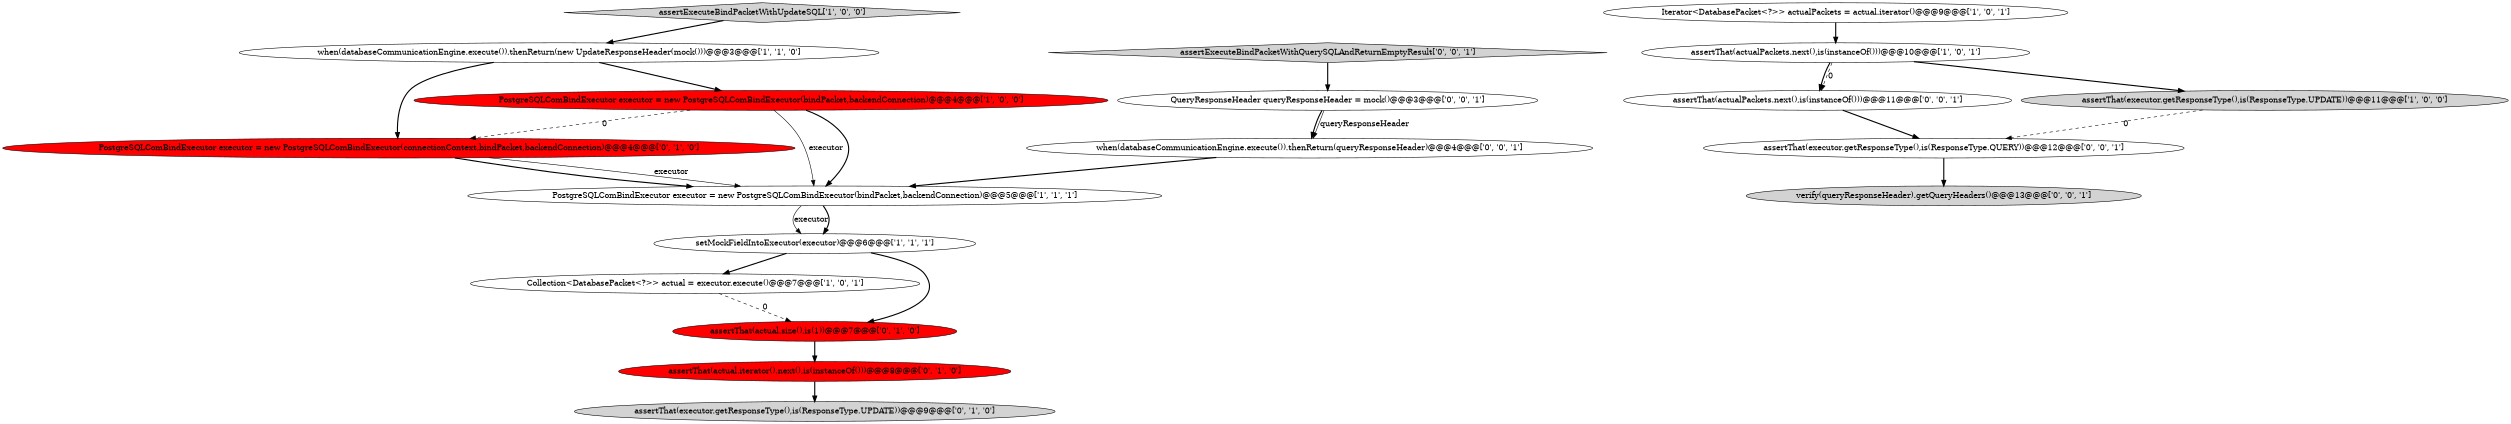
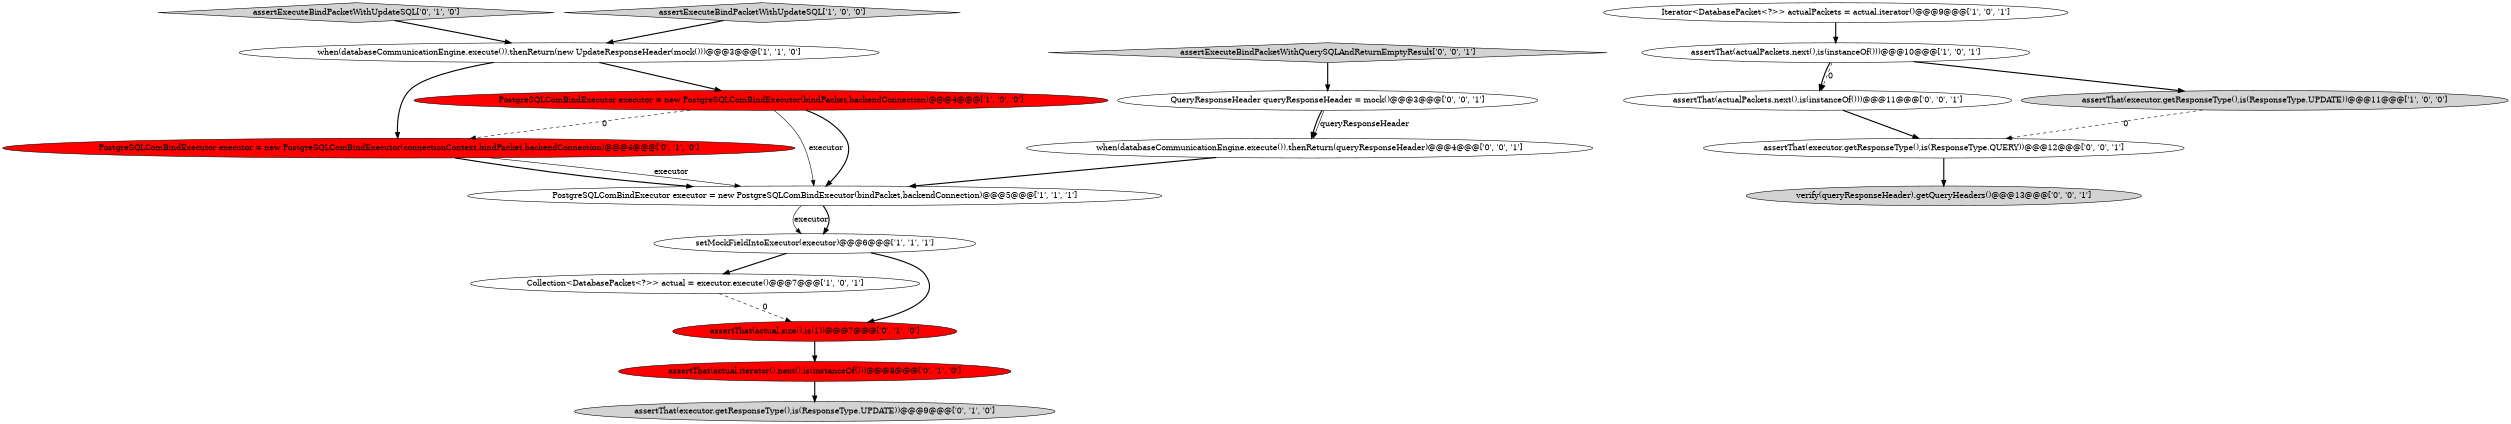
node "assertExecuteBindPacketWithUpdateSQL['0', '1', '0']": added
